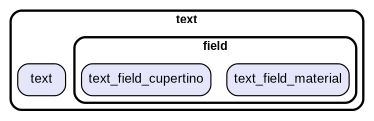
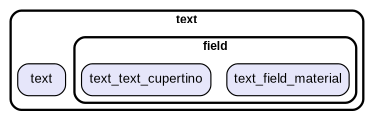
node "text_field_cupertino": label "text_field_cupertino" -> "text_text_cupertino"
